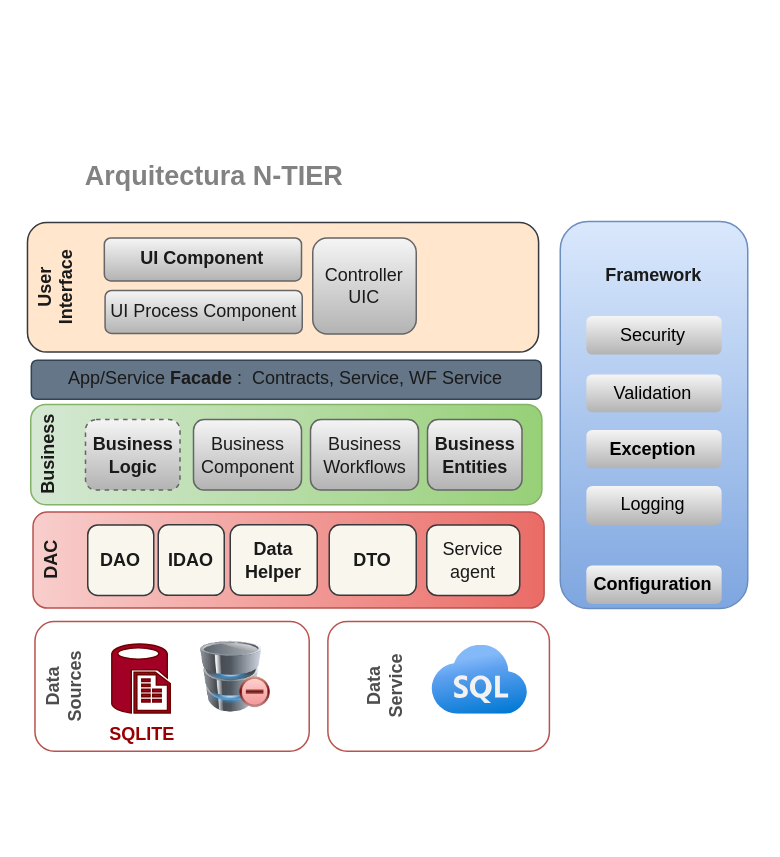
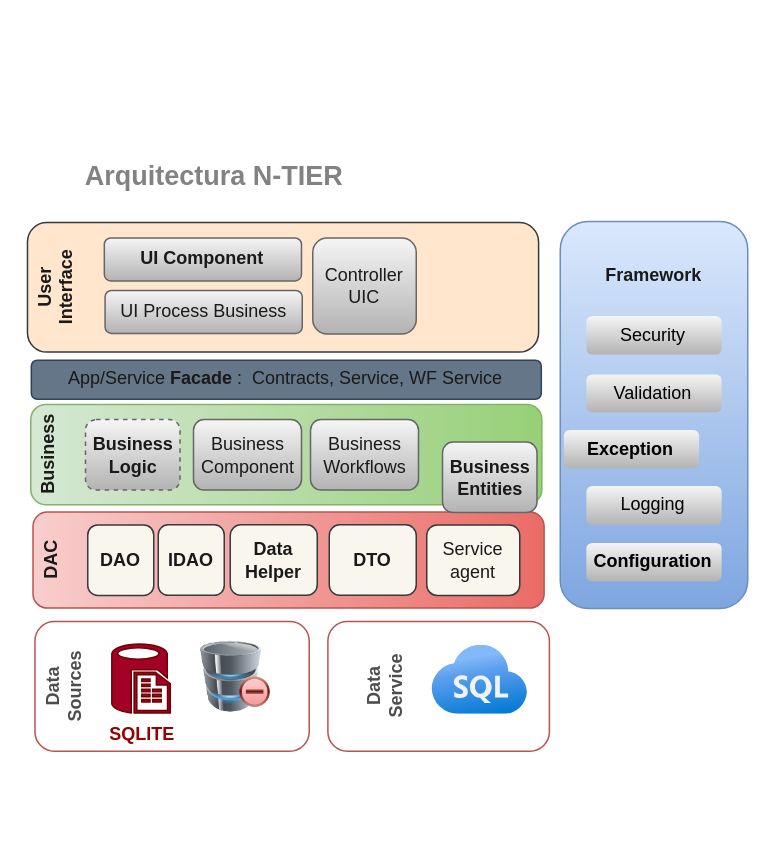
node "UI Process Component": label "UI Process Component" -> "UI Process Business"
node "Exception": moved (654, 449) -> (632, 449)
node "Business Entities": moved (475, 455) -> (490, 477)
node "Configuration": moved (654, 584) -> (654, 562)
